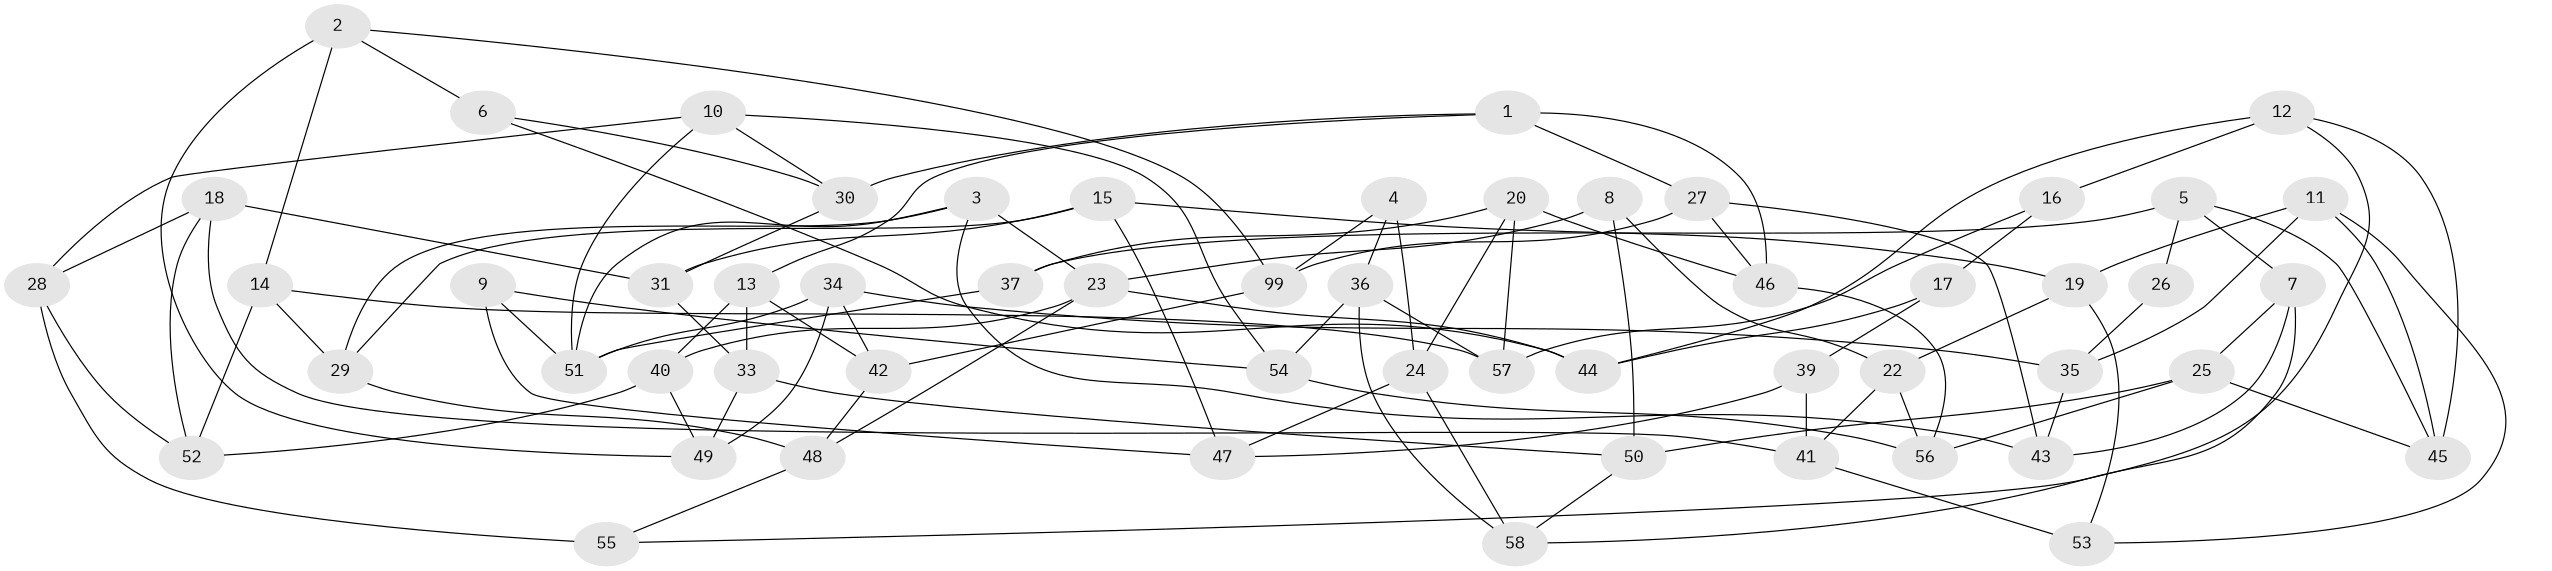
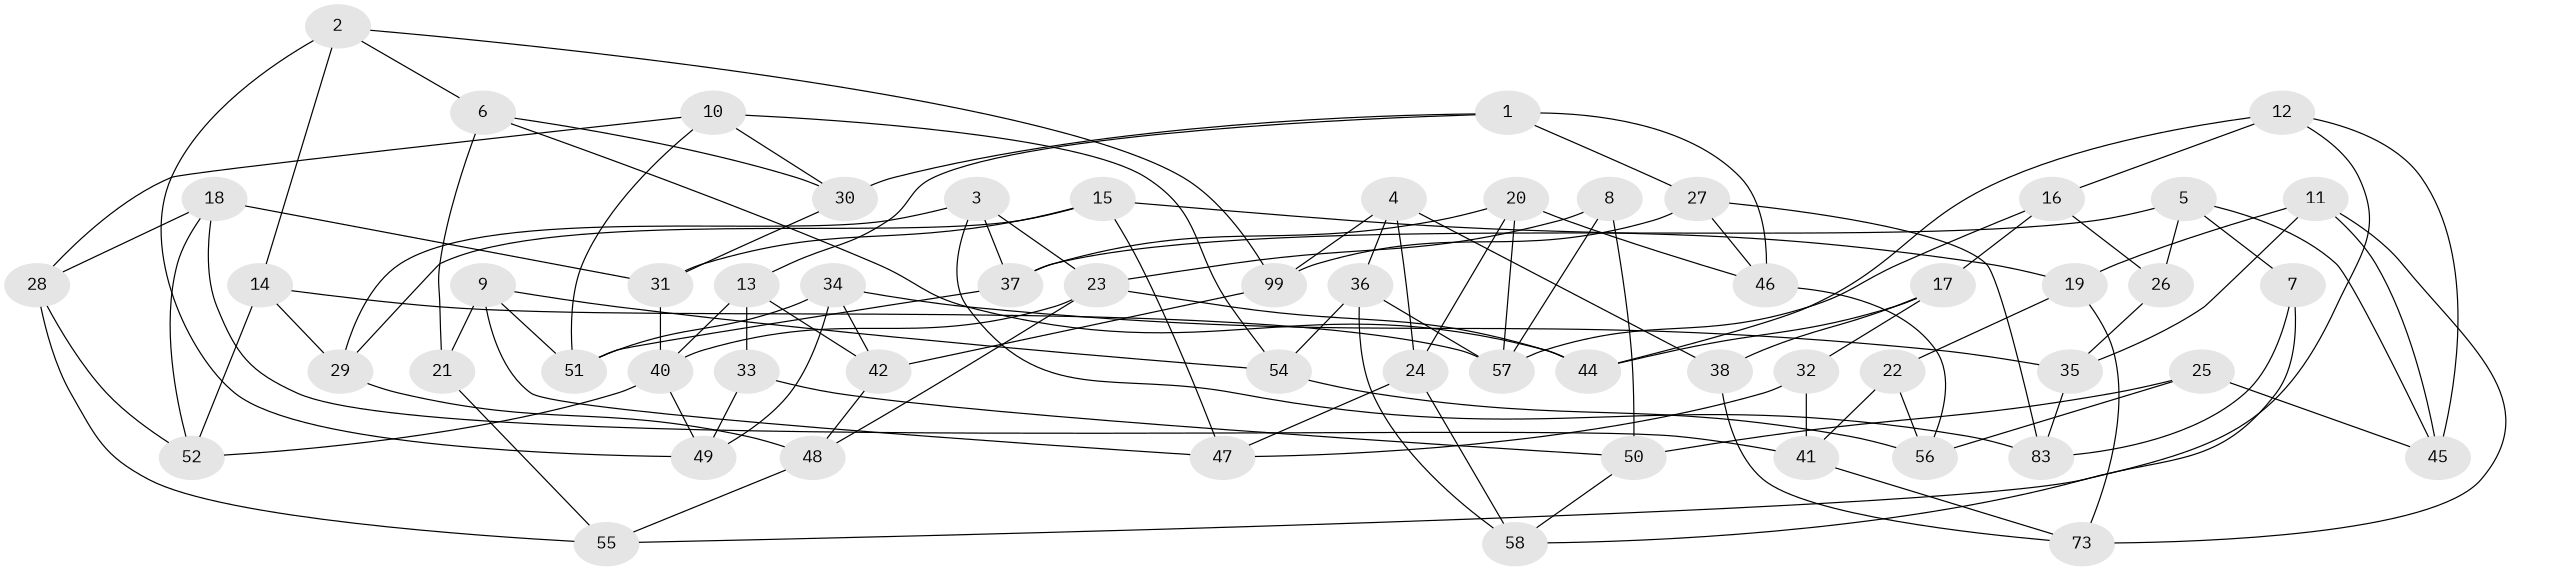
edge "3" -- "51": now "3" -- "37"
edge "16" -- "26": added
edge "8" -- "22": now "8" -- "57"
edge "31" -- "33": now "31" -- "40"
edge "7" -- "25": removed
node "21": added
node "38": added
node "39": label "39" -> "32"
node "43": label "43" -> "83"
node "53": label "53" -> "73"
